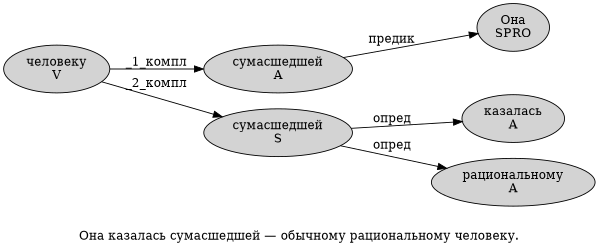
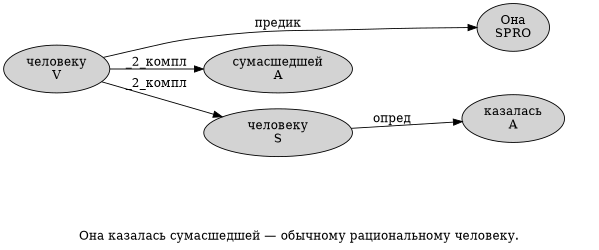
edge "сумасшедшей A" -> "Она SPRO": now "человеку V" -> "Она SPRO"
edge "человеку V" -> "сумасшедшей A": label "_1_компл" -> "_2_компл"
node "сумасшедшей S": label "сумасшедшей S" -> "человеку S"
node "рациональному A": removed
